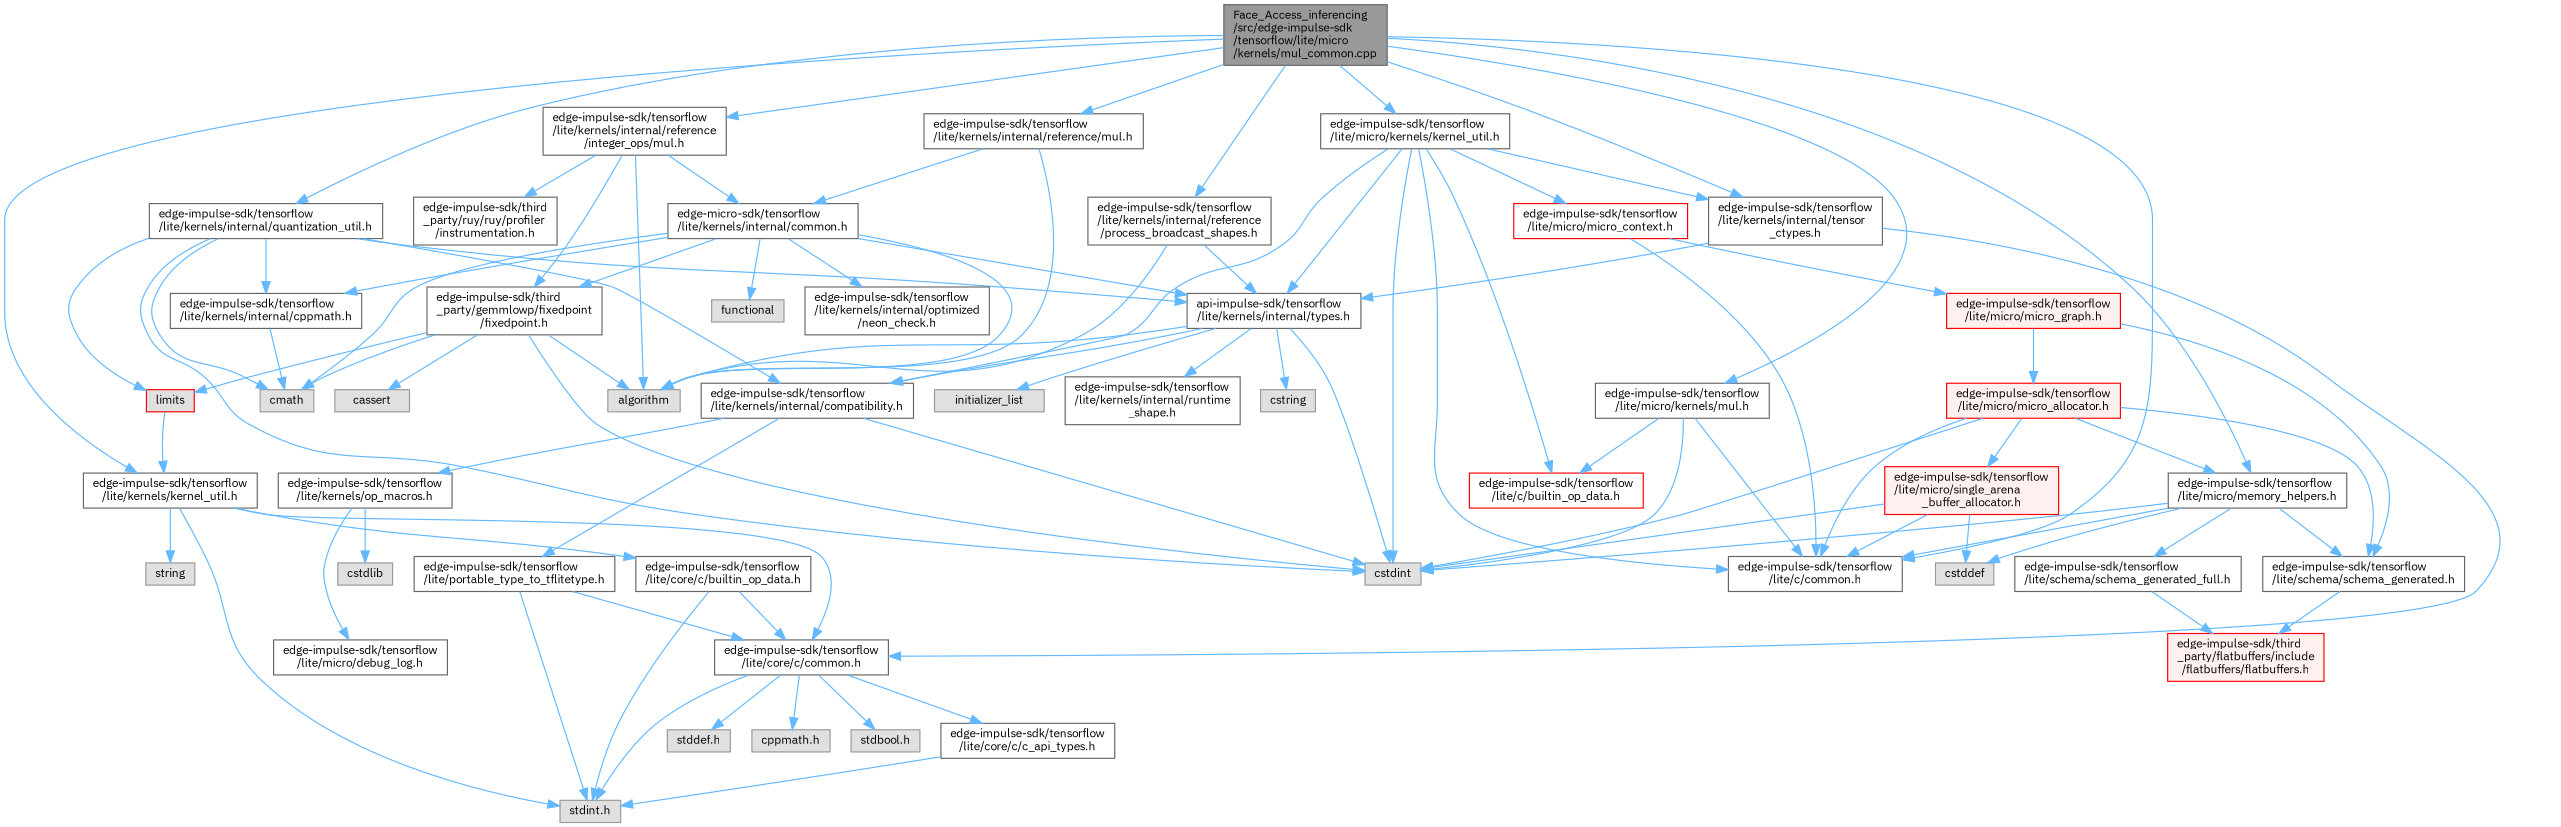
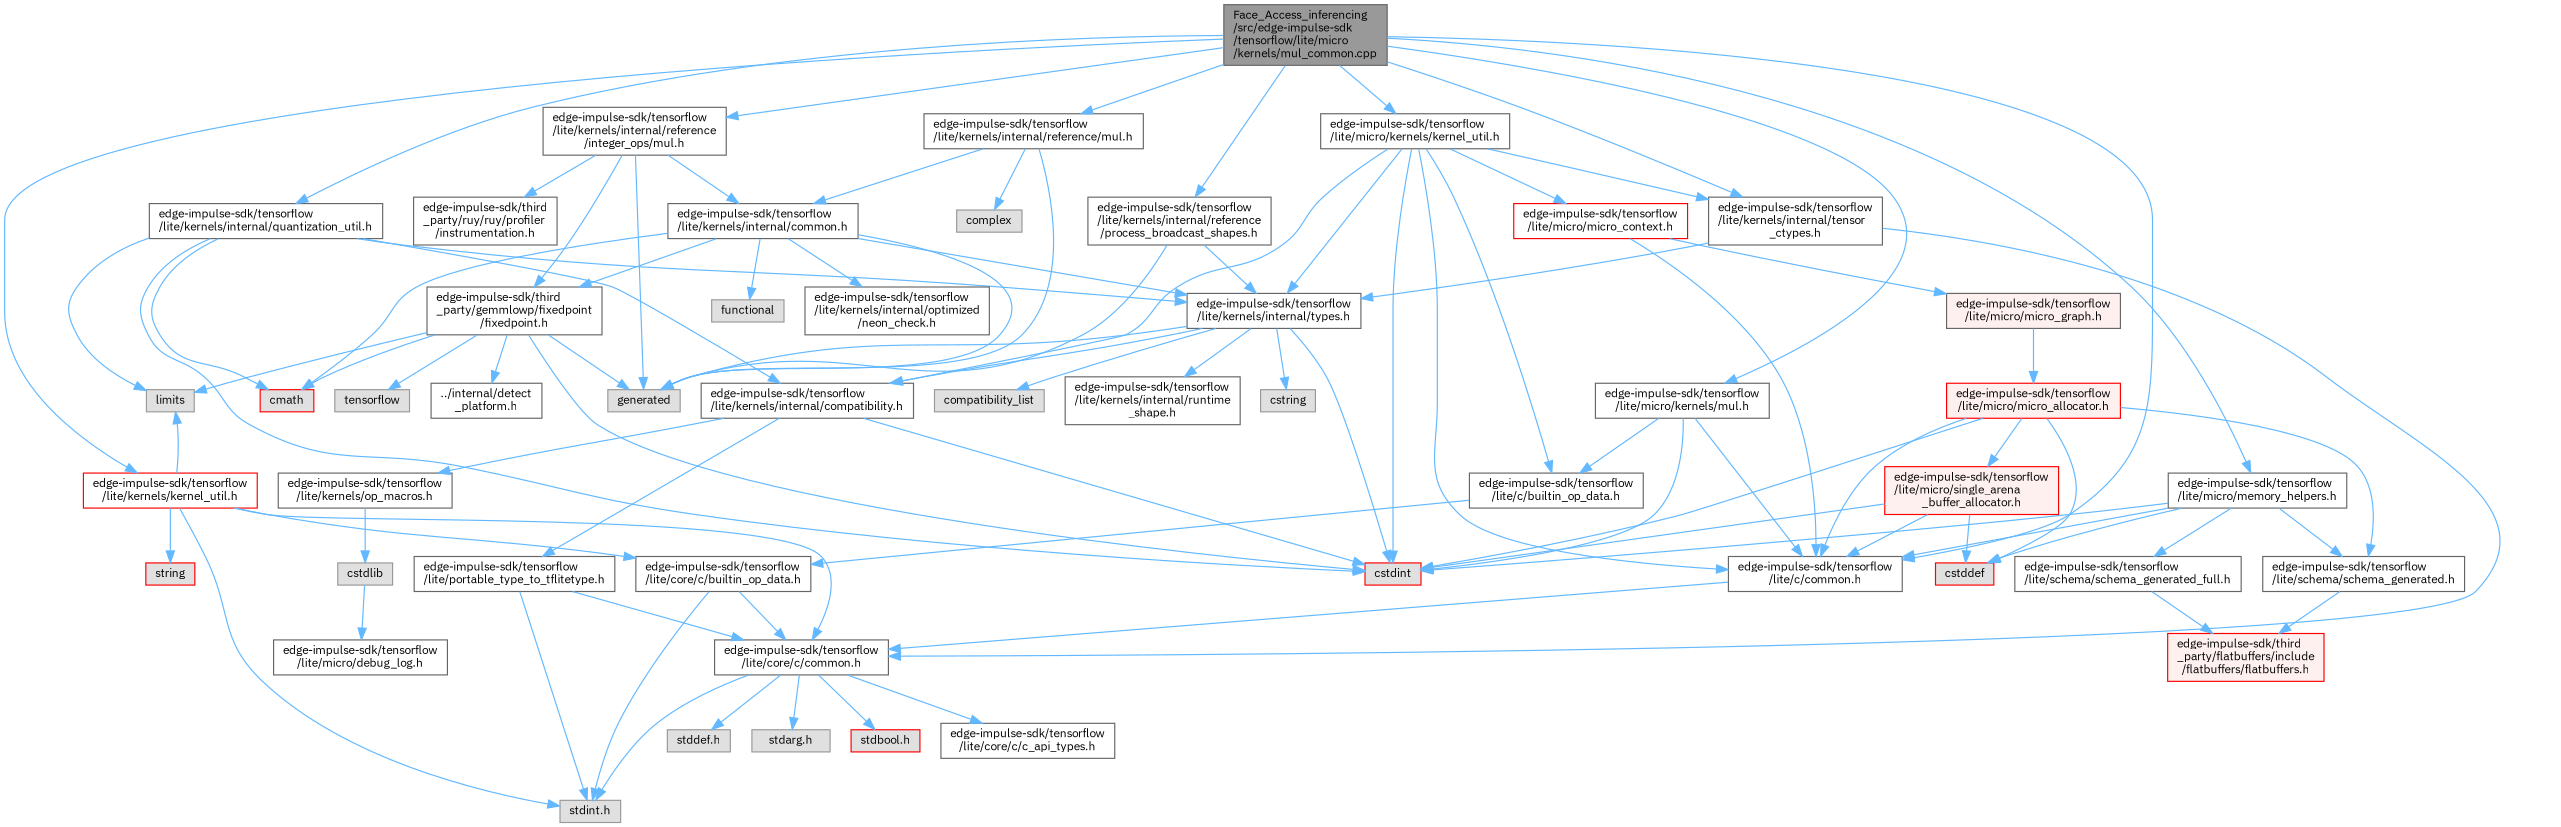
node "edge-micro-sdk/tensorflow /lite/kernels/internal/common.h": label "edge-micro-sdk/tensorflow /lite/kernels/internal/common.h" -> "edge-impulse-sdk/tensorflow /lite/kernels/internal/common.h"
node "complex": added
node "edge-impulse-sdk/tensorflow /lite/kernels/internal/cppmath.h": removed
node "api-impulse-sdk/tensorflow /lite/kernels/internal/types.h": label "api-impulse-sdk/tensorflow /lite/kernels/internal/types.h" -> "edge-impulse-sdk/tensorflow /lite/kernels/internal/types.h"
node "edge-impulse-sdk/tensorflow /lite/micro/micro_graph.h": color red -> grey40
edge "edge-impulse-sdk/tensorflow /lite/micro/micro_graph.h" -> "edge-impulse-sdk/tensorflow /lite/schema/schema_generated.h": removed
node "limits": color red -> grey60
node "cmath": color grey60 -> red
node "cassert": label "cassert" -> "tensorflow"
node "../internal/detect _platform.h": added
node "algorithm": label "algorithm" -> "generated"
node "initializer_list": label "initializer_list" -> "compatibility_list"
edge "limits" -> "edge-impulse-sdk/tensorflow /lite/kernels/kernel_util.h": reversed
edge "edge-impulse-sdk/tensorflow /lite/micro/micro_allocator.h" -> "edge-impulse-sdk/tensorflow /lite/micro/memory_helpers.h": now "edge-impulse-sdk/tensorflow /lite/micro/micro_allocator.h" -> "cstddef"
node "edge-impulse-sdk/tensorflow /lite/kernels/kernel_util.h": color grey40 -> red
node "edge-impulse-sdk/tensorflow /lite/c/builtin_op_data.h": color red -> grey40
edge "edge-impulse-sdk/tensorflow /lite/c/builtin_op_data.h" -> "edge-impulse-sdk/tensorflow /lite/core/c/builtin_op_data.h": added
edge "edge-impulse-sdk/tensorflow /lite/kernels/op_macros.h" -> "edge-impulse-sdk/tensorflow /lite/micro/debug_log.h": now "cstdlib" -> "edge-impulse-sdk/tensorflow /lite/micro/debug_log.h"
node "string": color grey60 -> red
node "cstdint": color grey60 -> red
node "cstddef": color grey60 -> red
edge "edge-impulse-sdk/tensorflow /lite/c/common.h" -> "edge-impulse-sdk/tensorflow /lite/core/c/common.h": added
node "cppmath.h": label "cppmath.h" -> "stdarg.h"
node "stdbool.h": color grey60 -> red
edge "edge-impulse-sdk/tensorflow /lite/core/c/c_api_types.h" -> "stdint.h": removed
